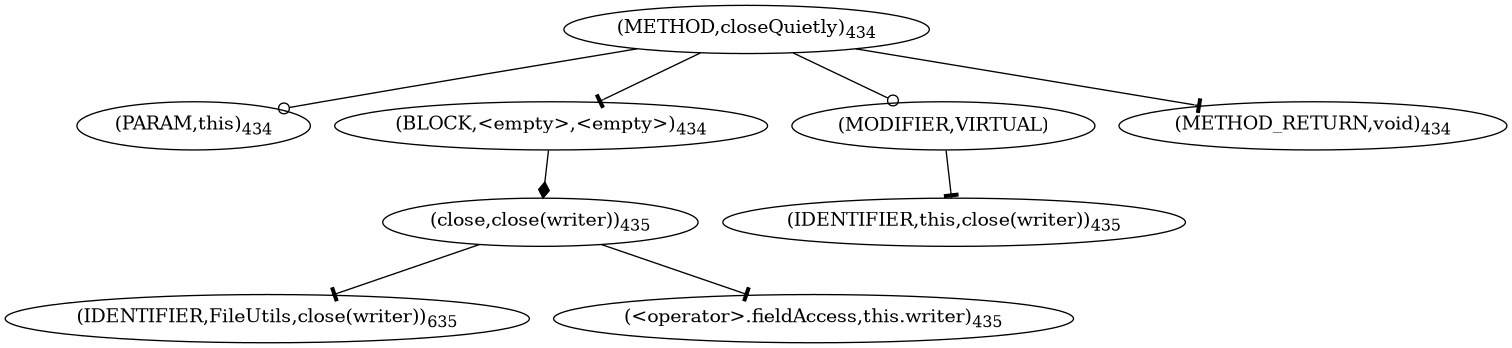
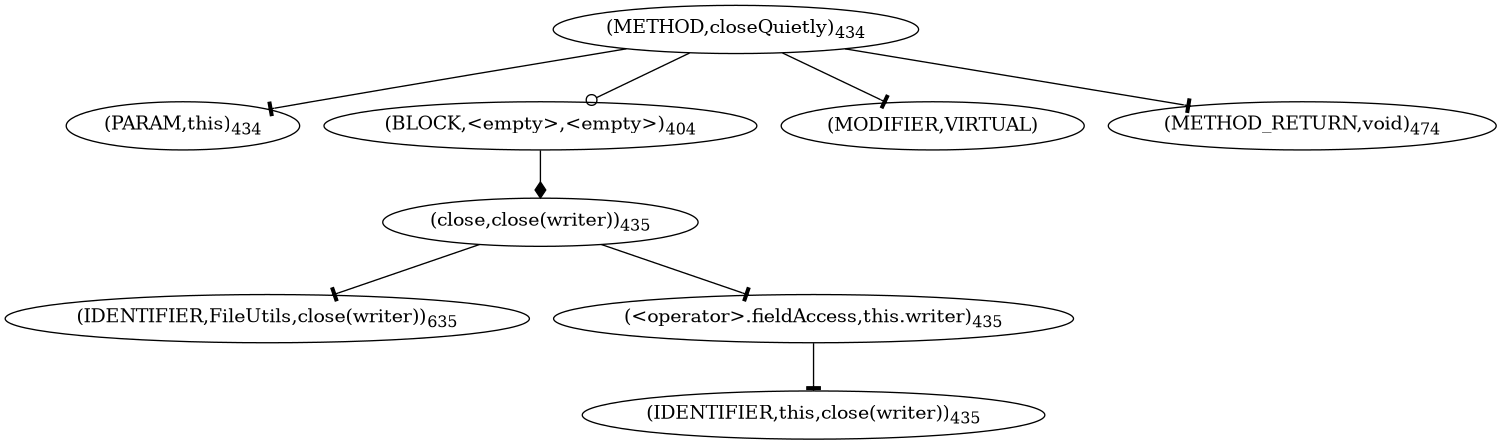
edge "(METHOD,closeQuietly)" -> "(BLOCK,<empty>,<empty>)": arrowhead tee -> odot
edge "(METHOD,closeQuietly)" -> "(MODIFIER,VIRTUAL)": arrowhead odot -> tee
edge "(METHOD,closeQuietly)" -> "(PARAM,this)": arrowhead odot -> tee
node "(BLOCK,<empty>,<empty>)": text "434" -> "404"
node "(METHOD_RETURN,void)": text "434" -> "474"
edge "(MODIFIER,VIRTUAL)" -> "(IDENTIFIER,this,close(writer))": now "(<operator>.fieldAccess,this.writer)" -> "(IDENTIFIER,this,close(writer))"
